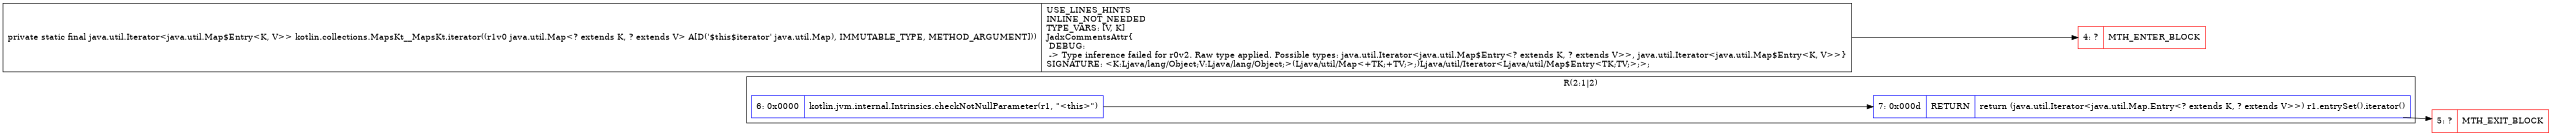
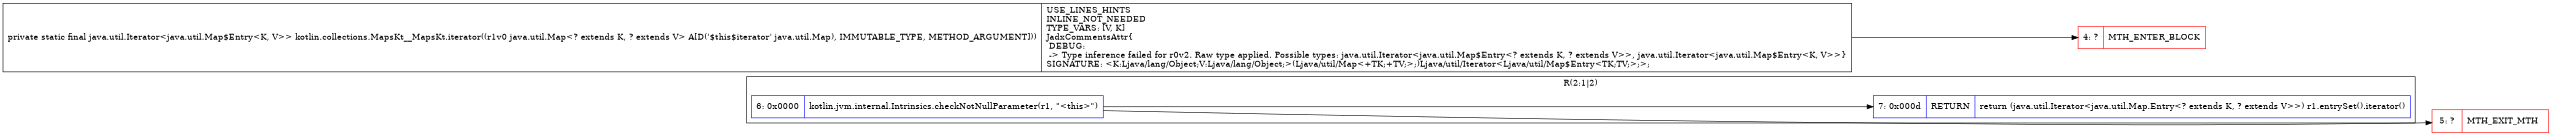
edge "7: 0x000d" -> "5: ?": now "6: 0x0000" -> "5: ?"
node "5: ?": text "MTH_EXIT_BLOCK" -> "MTH_EXIT_MTH"
